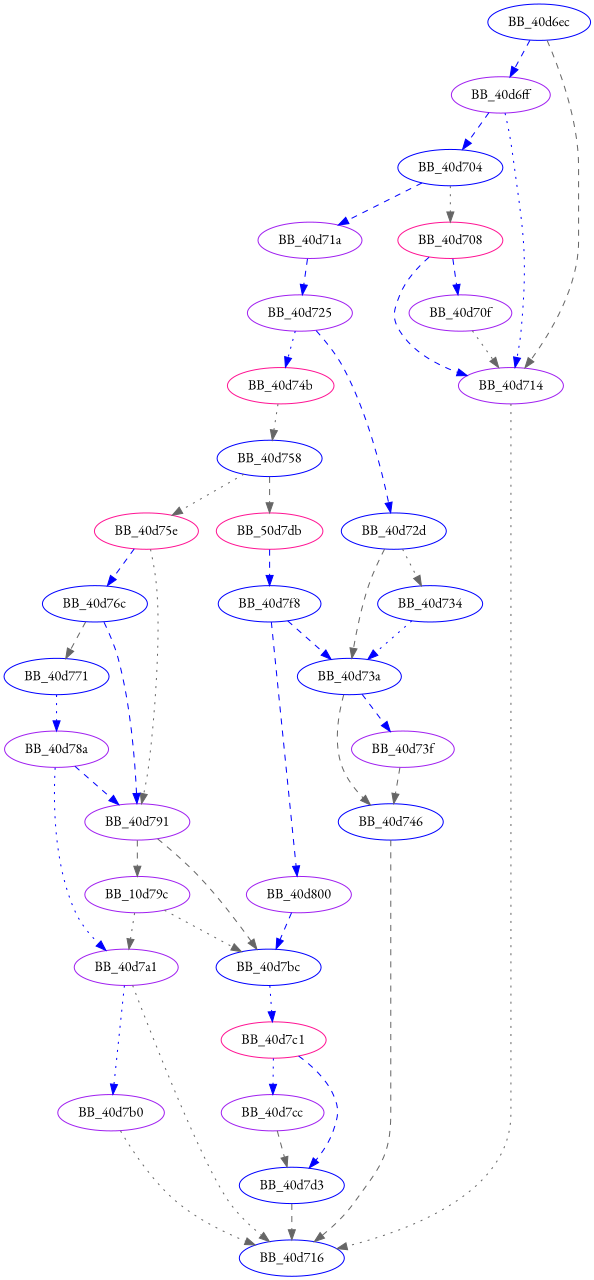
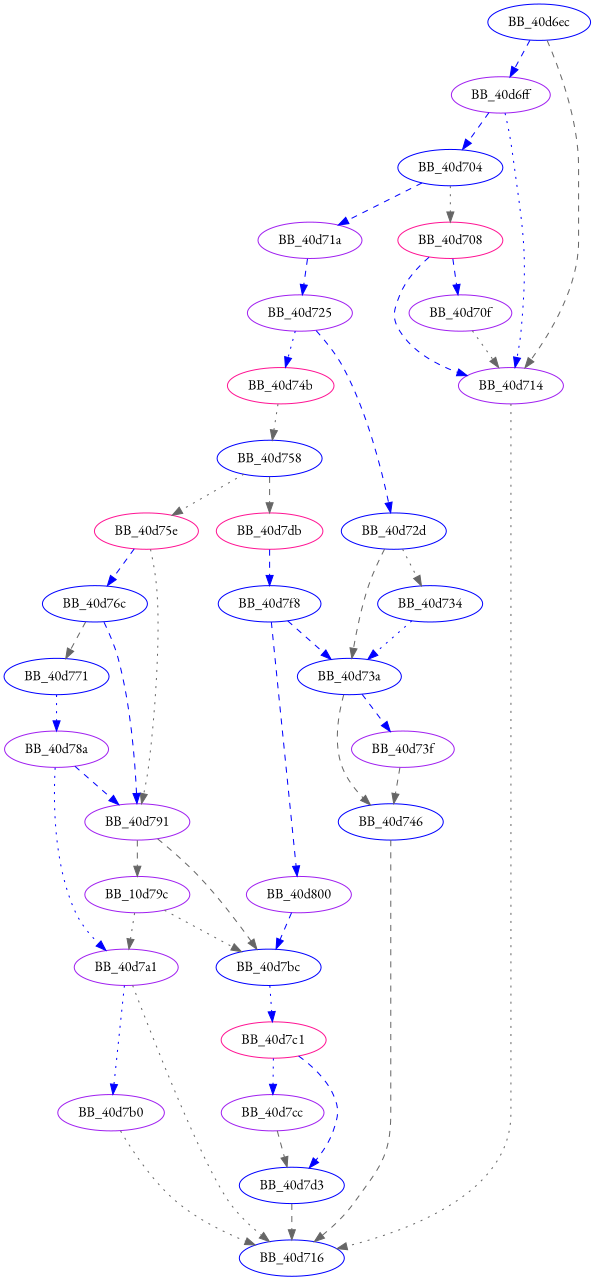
node "BB_50d7db": label "BB_50d7db" -> "BB_40d7db"
